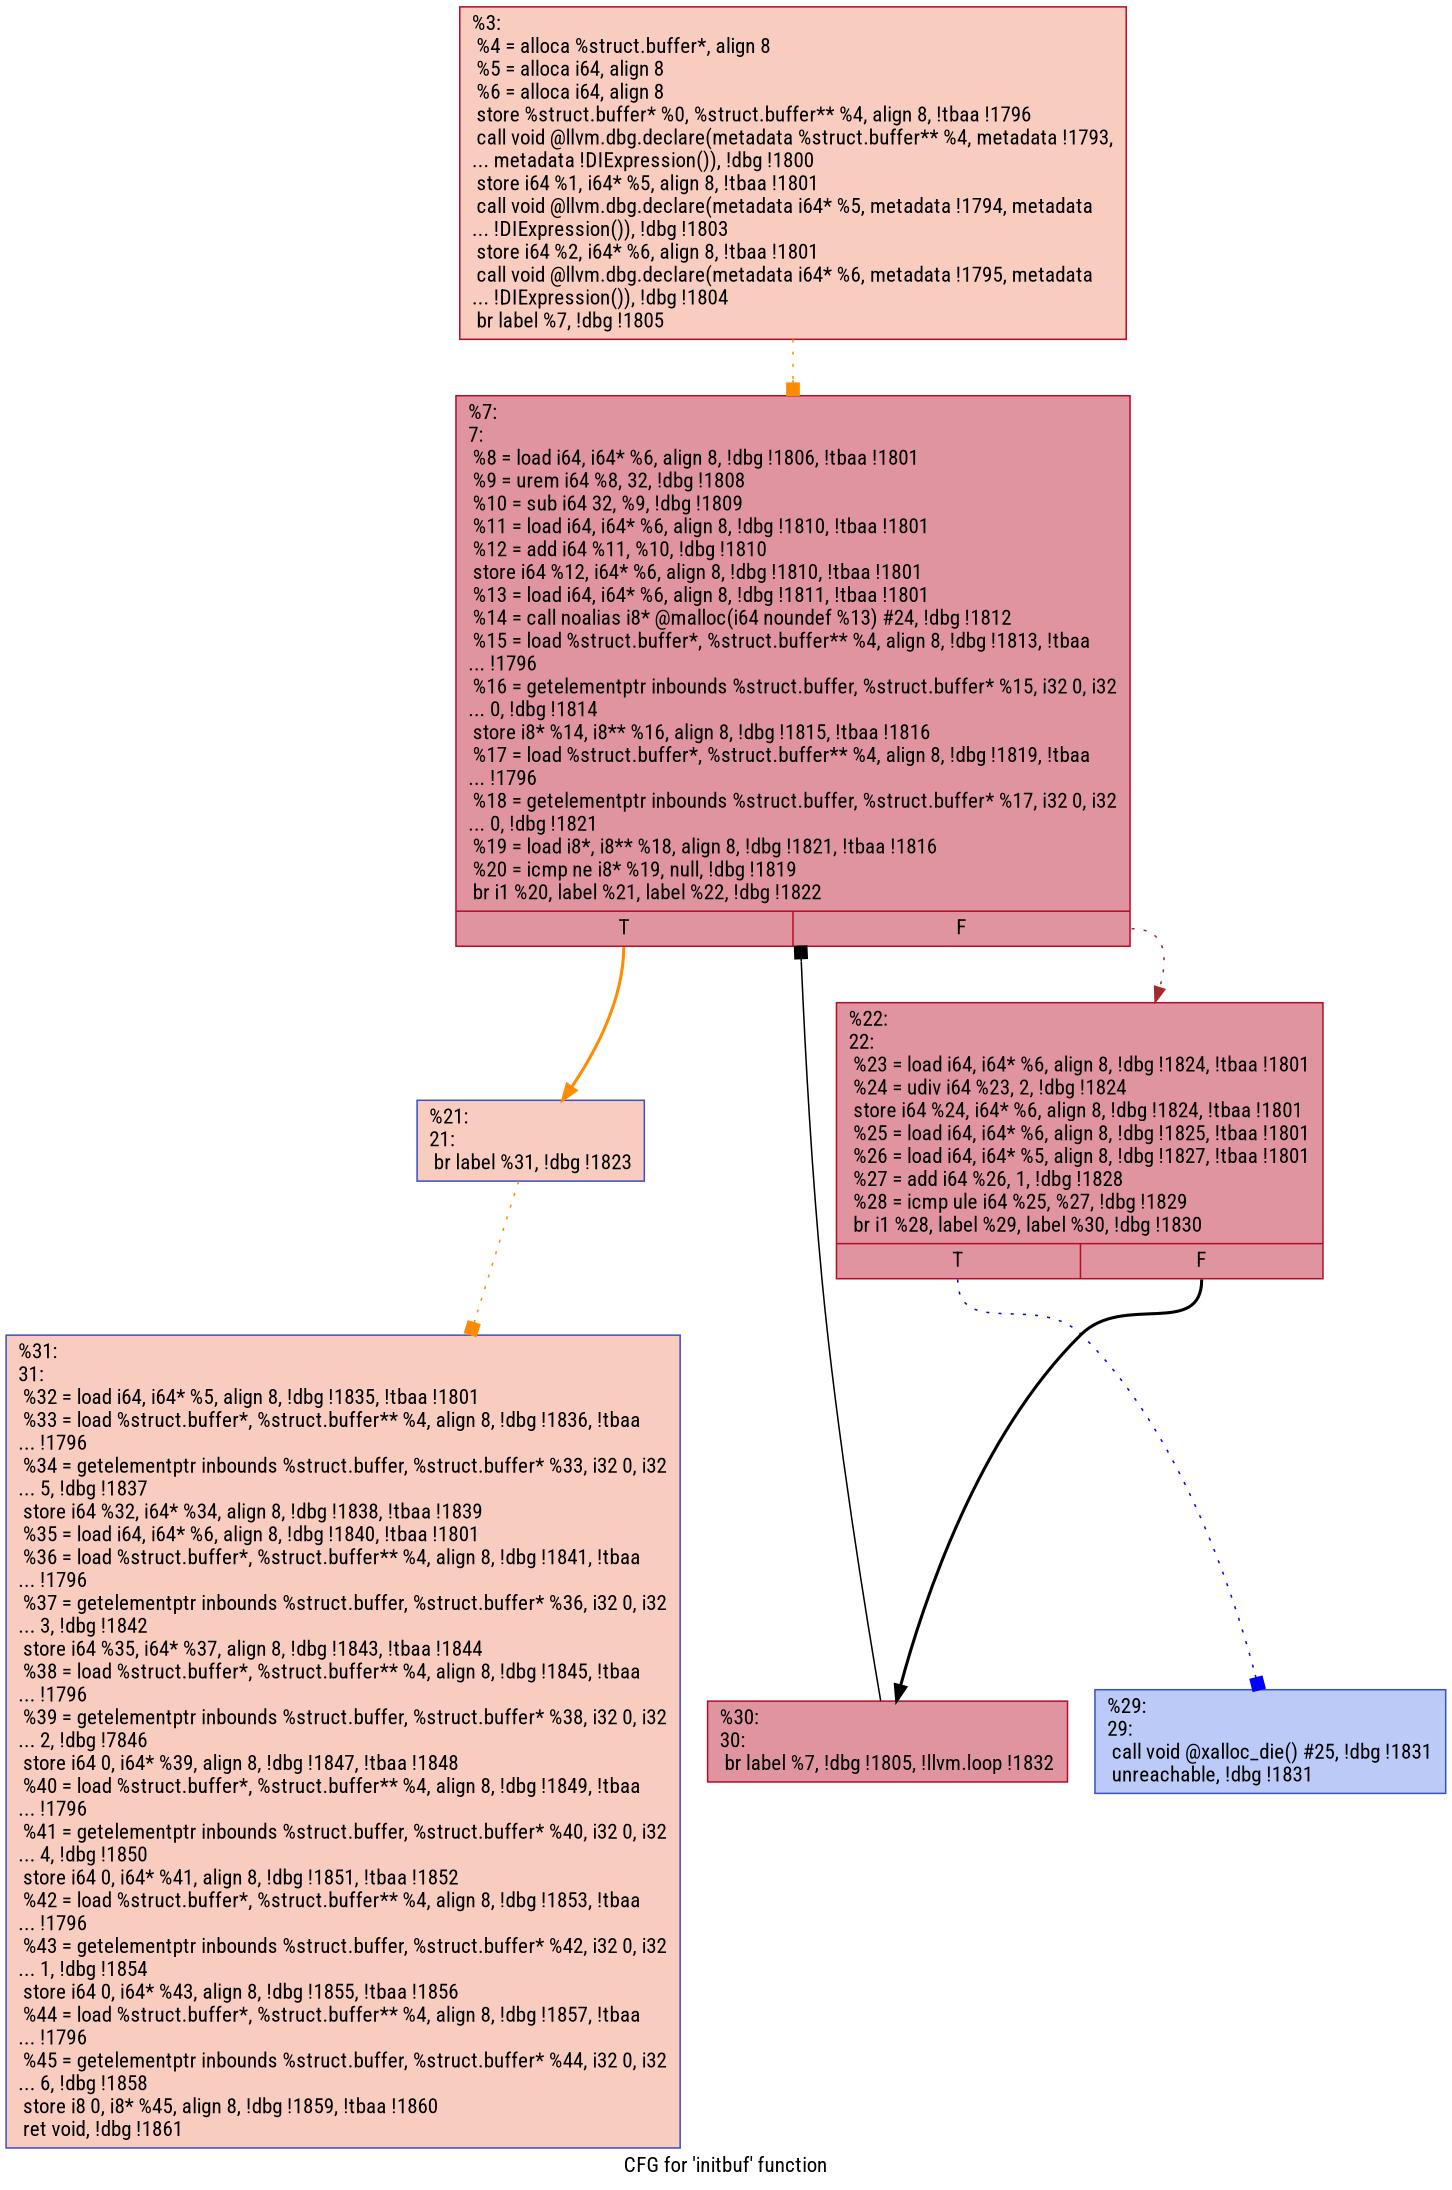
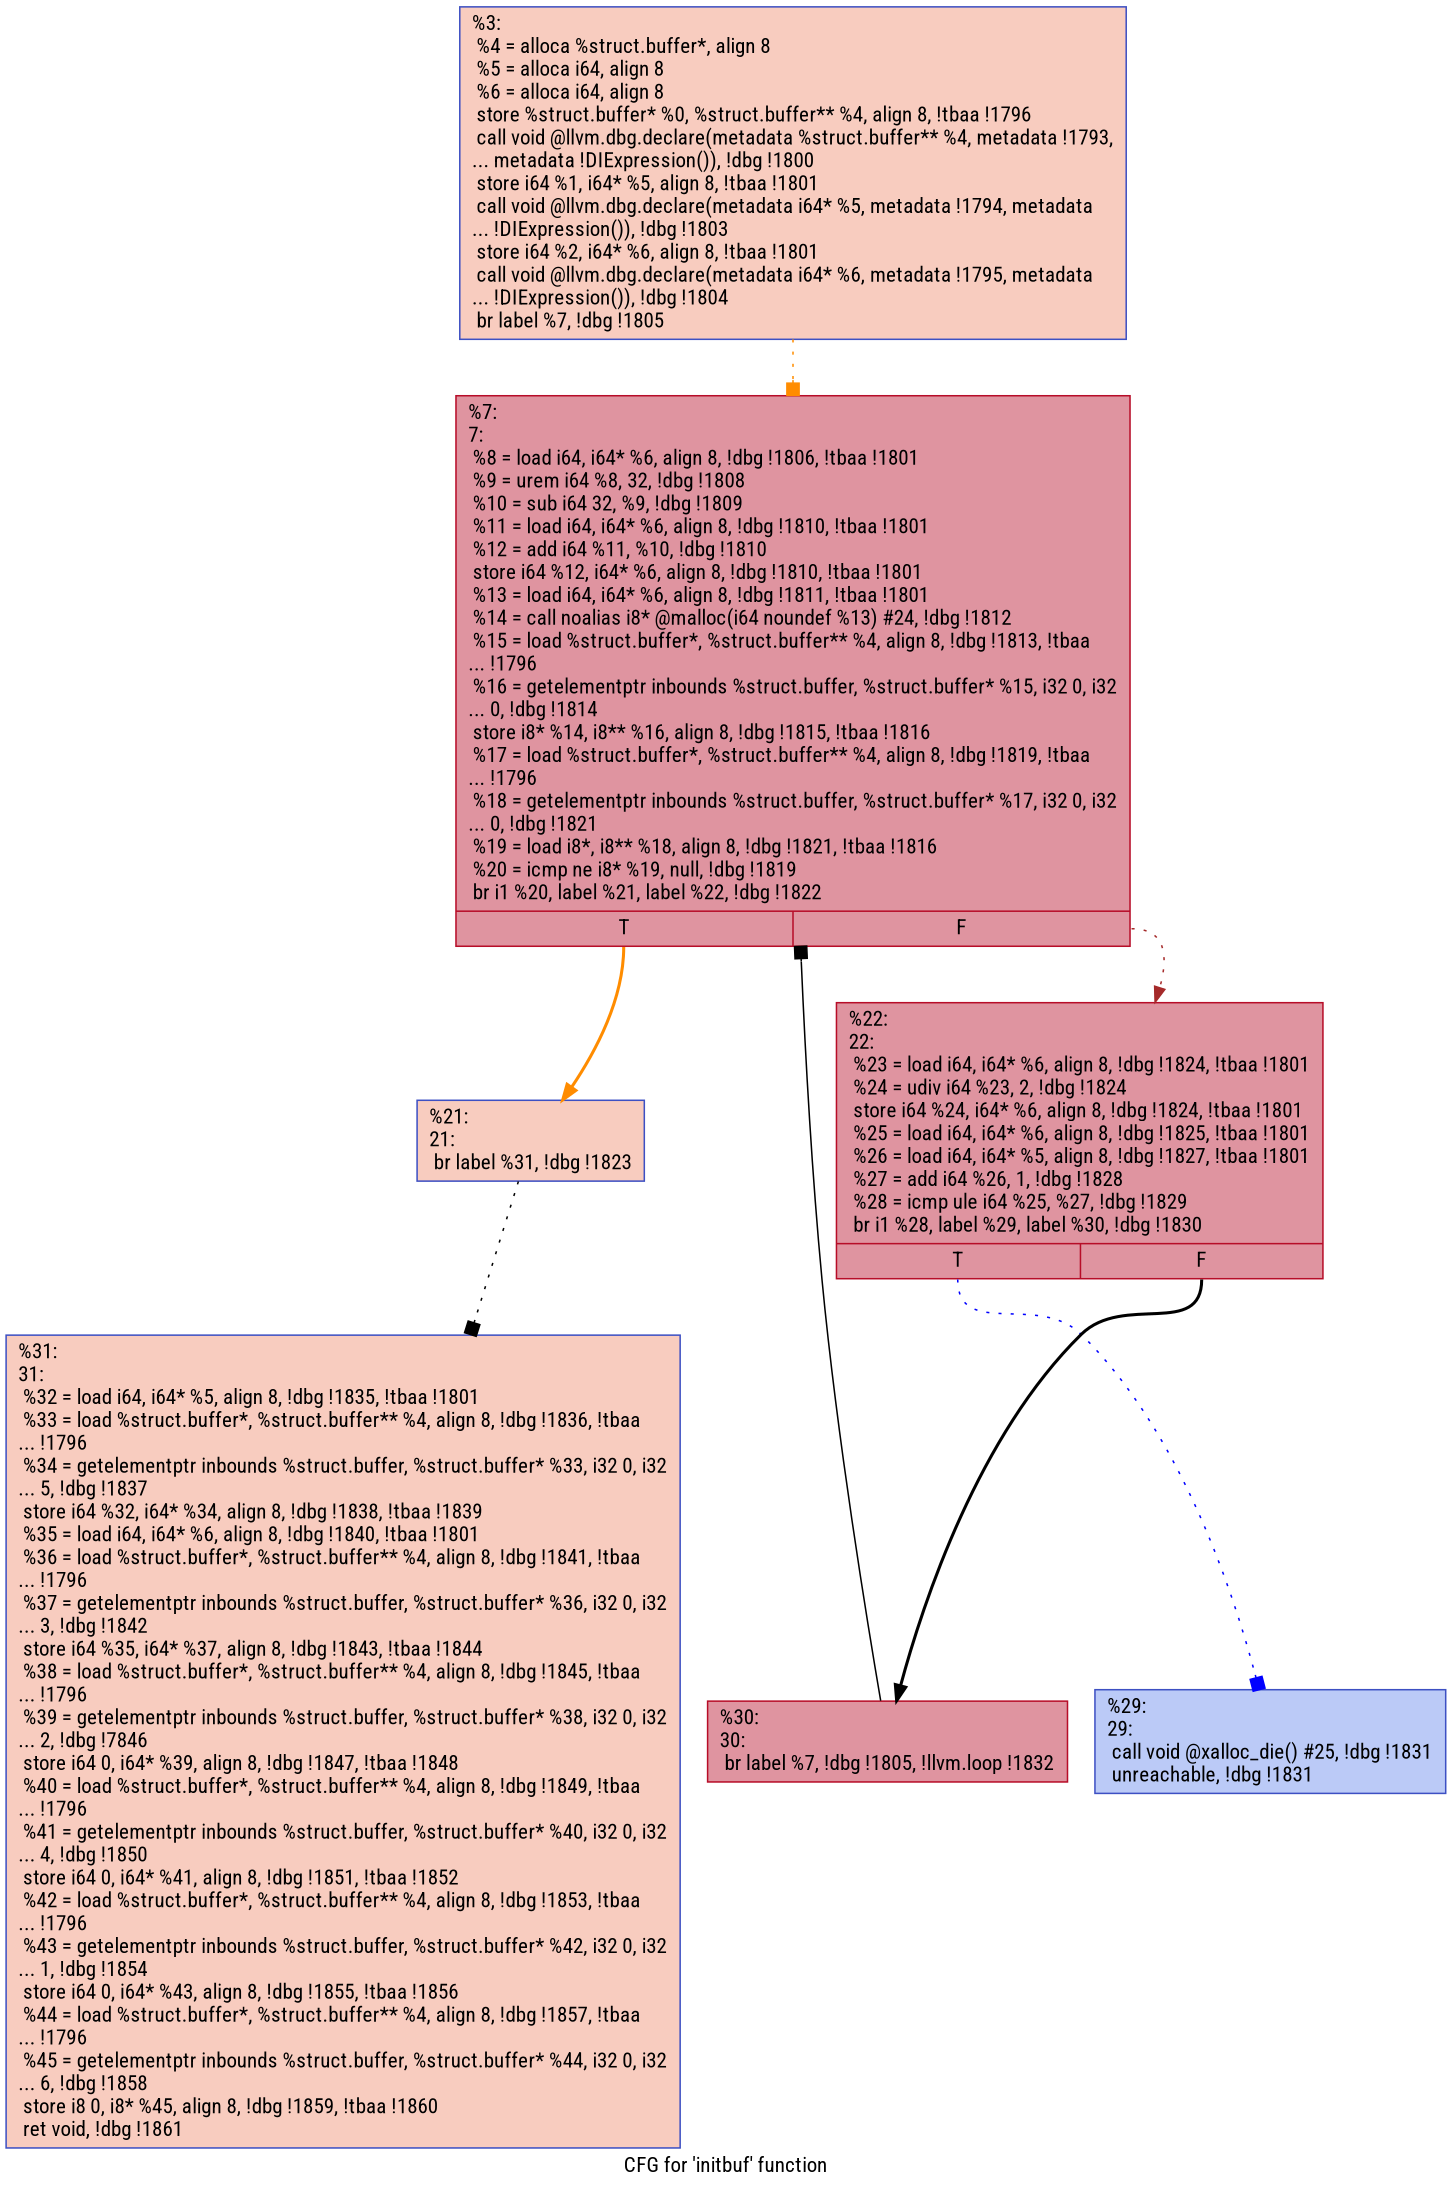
node "%3:": color #b70d28ff -> #3d50c3ff
edge "%21:" -> "%31:": color darkorange -> black
